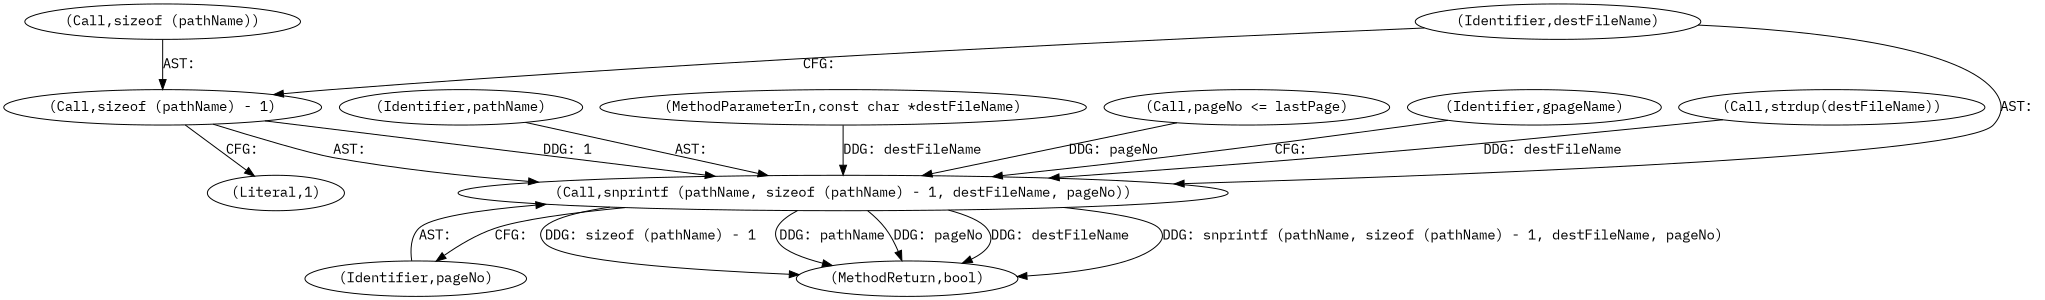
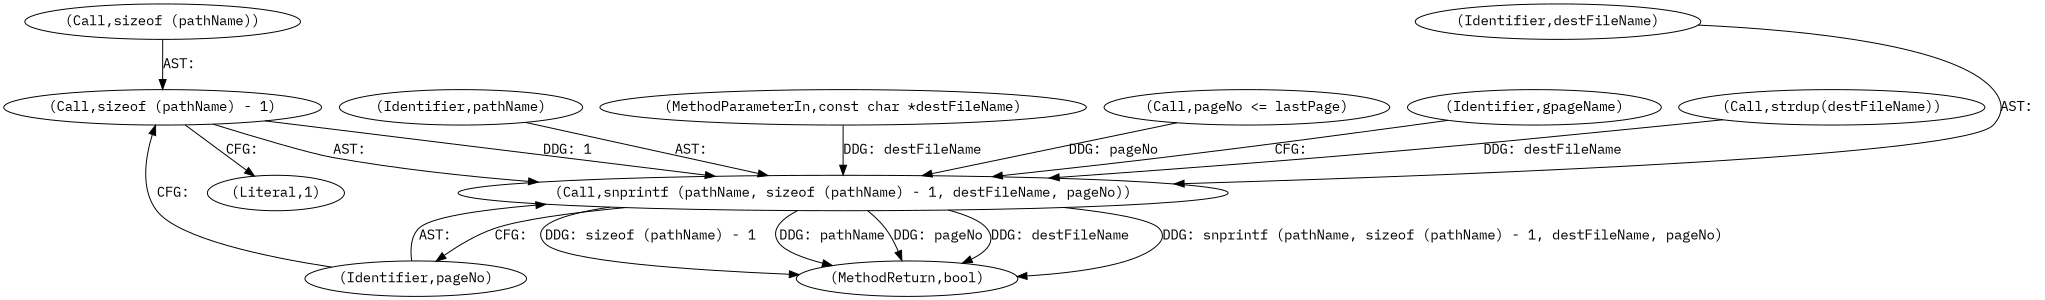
edge "(Identifier,destFileName)" -> "(Call,sizeof (pathName) - 1)": now "(Identifier,pageNo)" -> "(Call,sizeof (pathName) - 1)"
